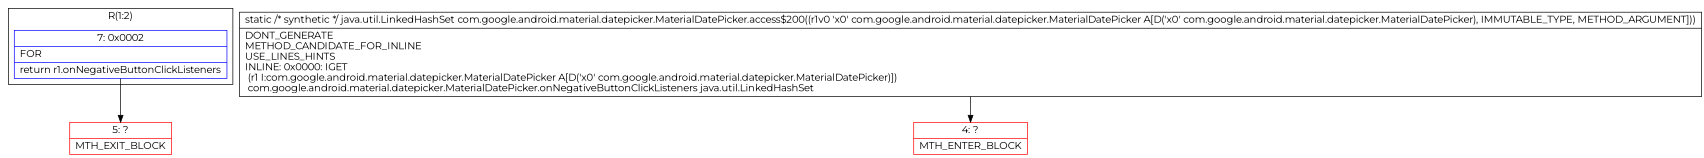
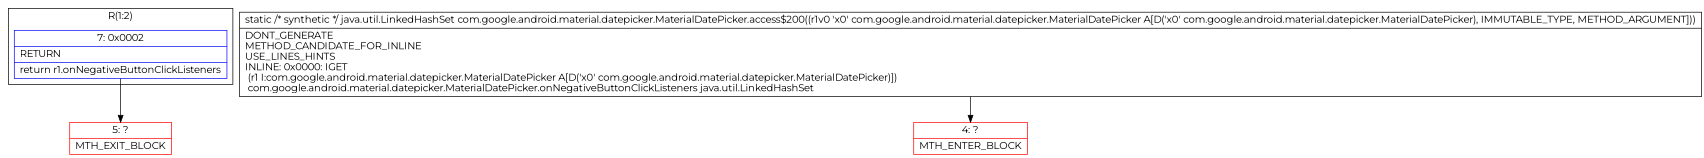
node "7: 0x0002": text "FOR" -> "RETURN"
